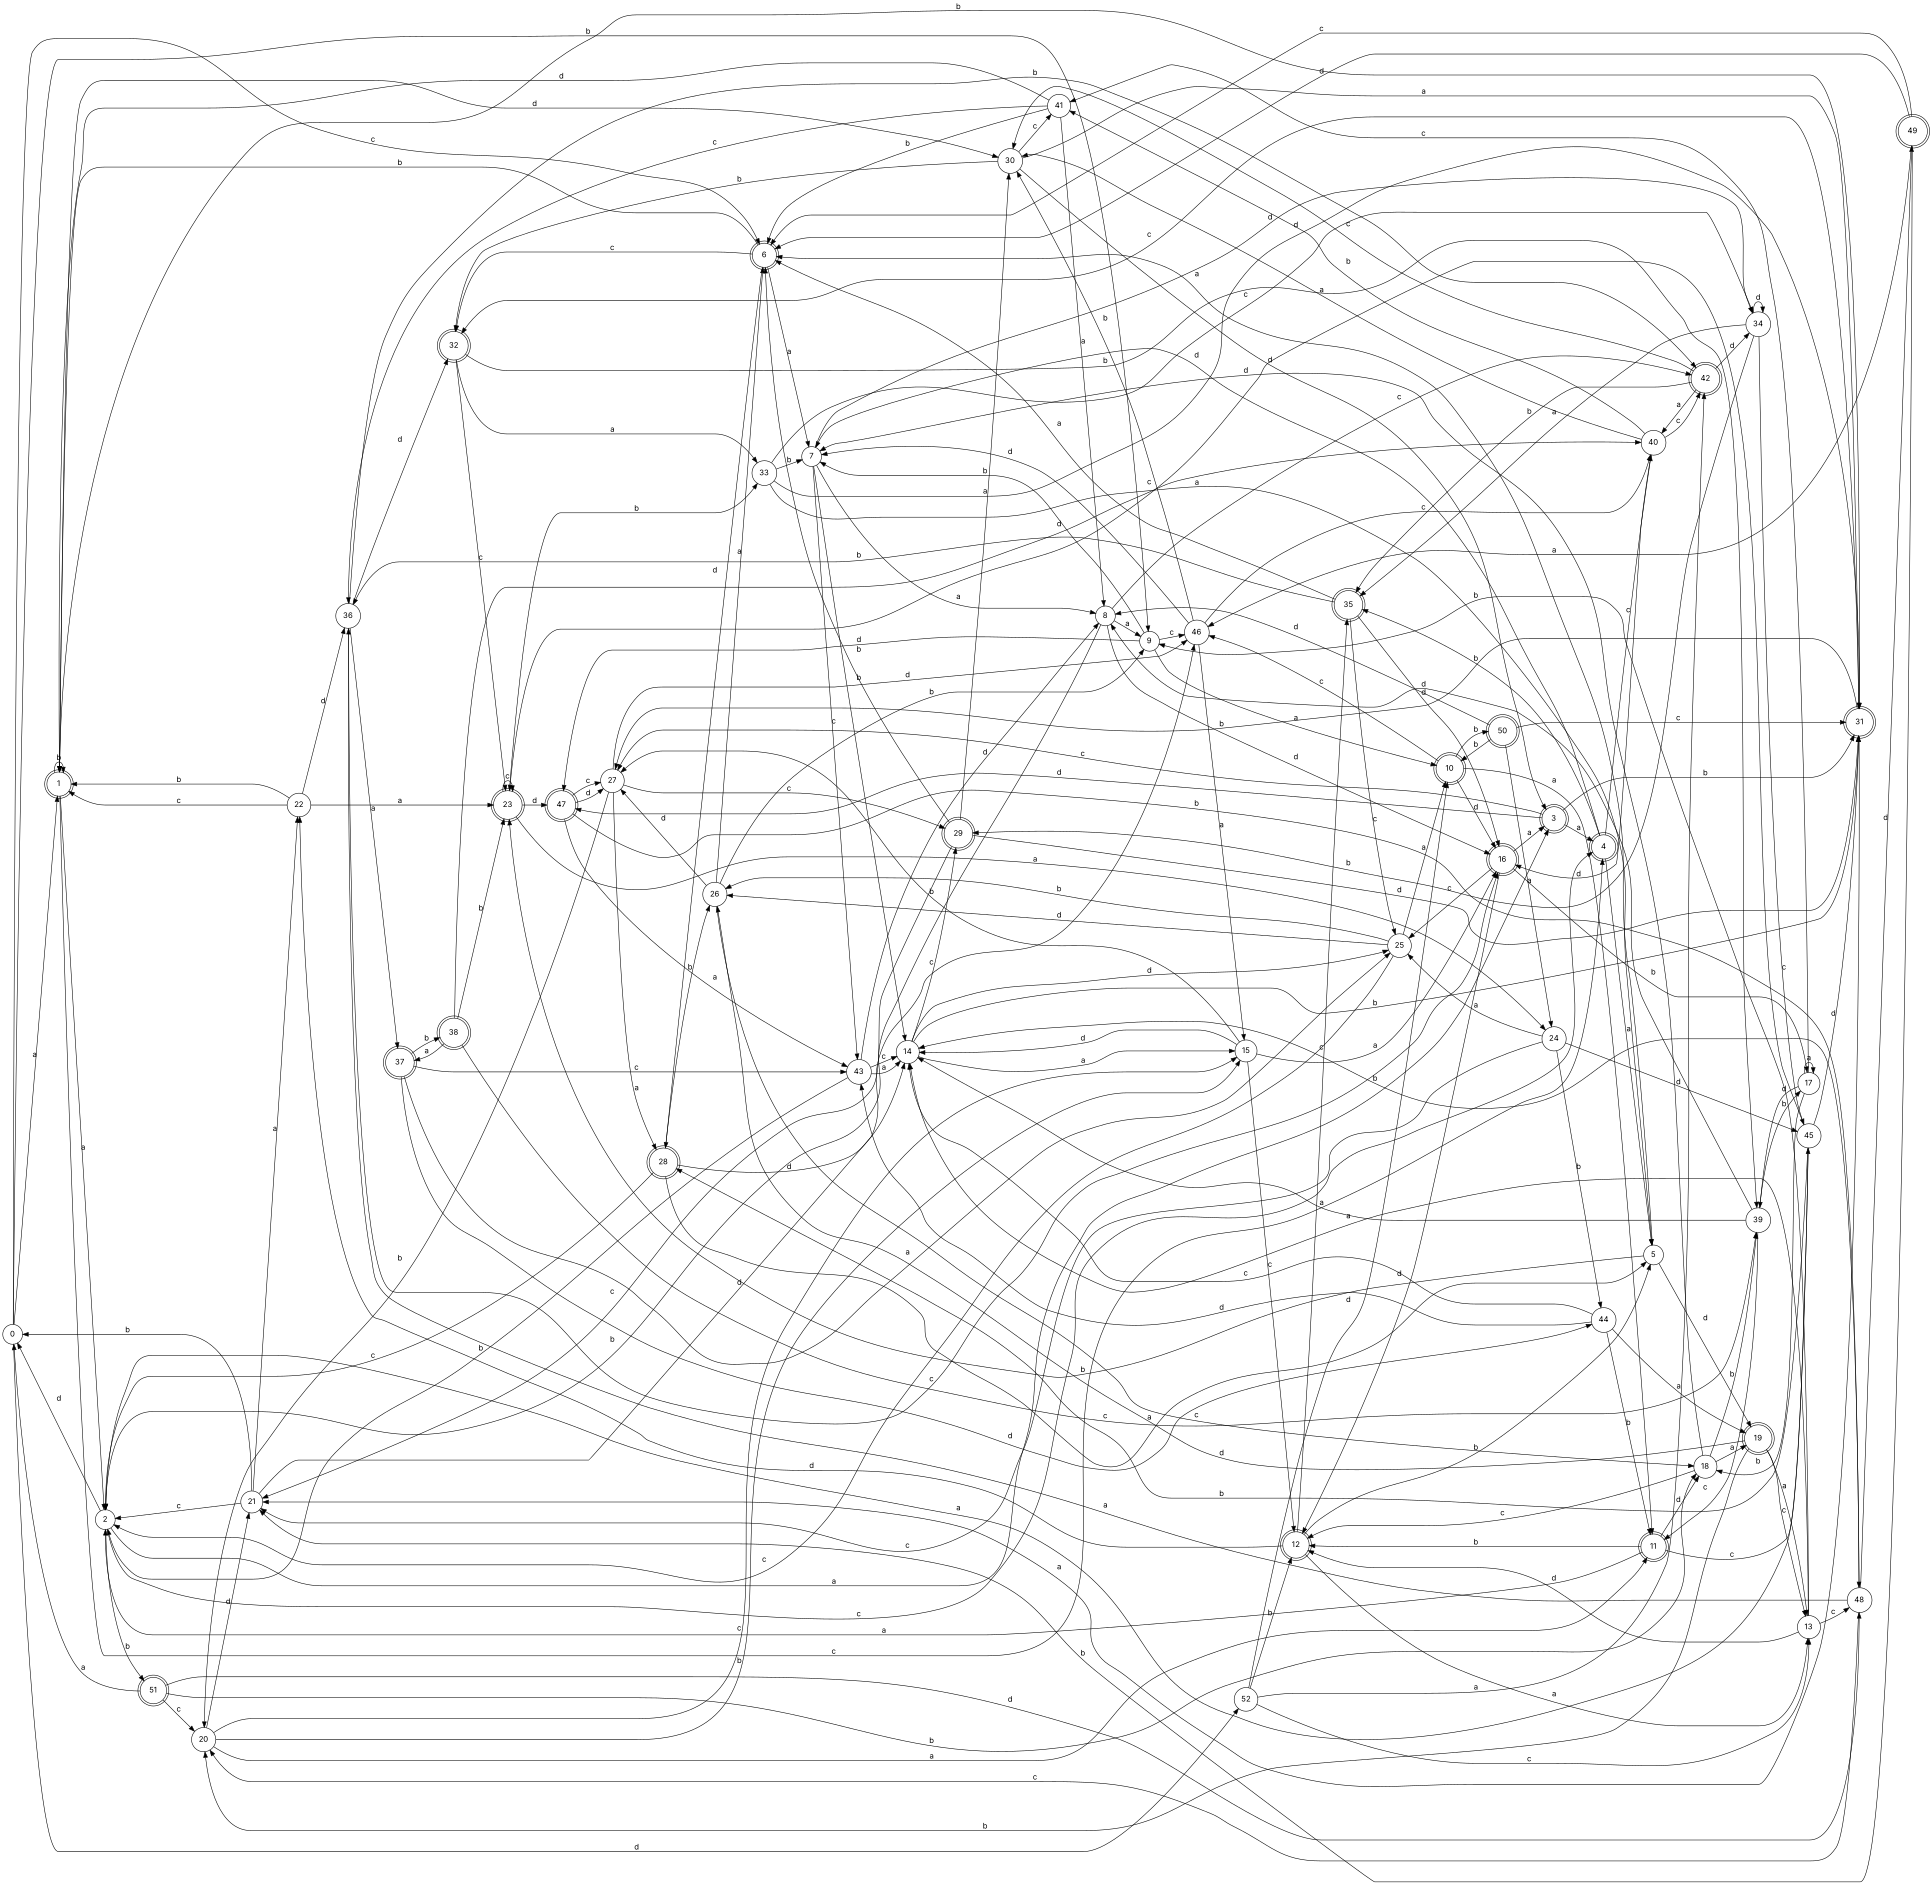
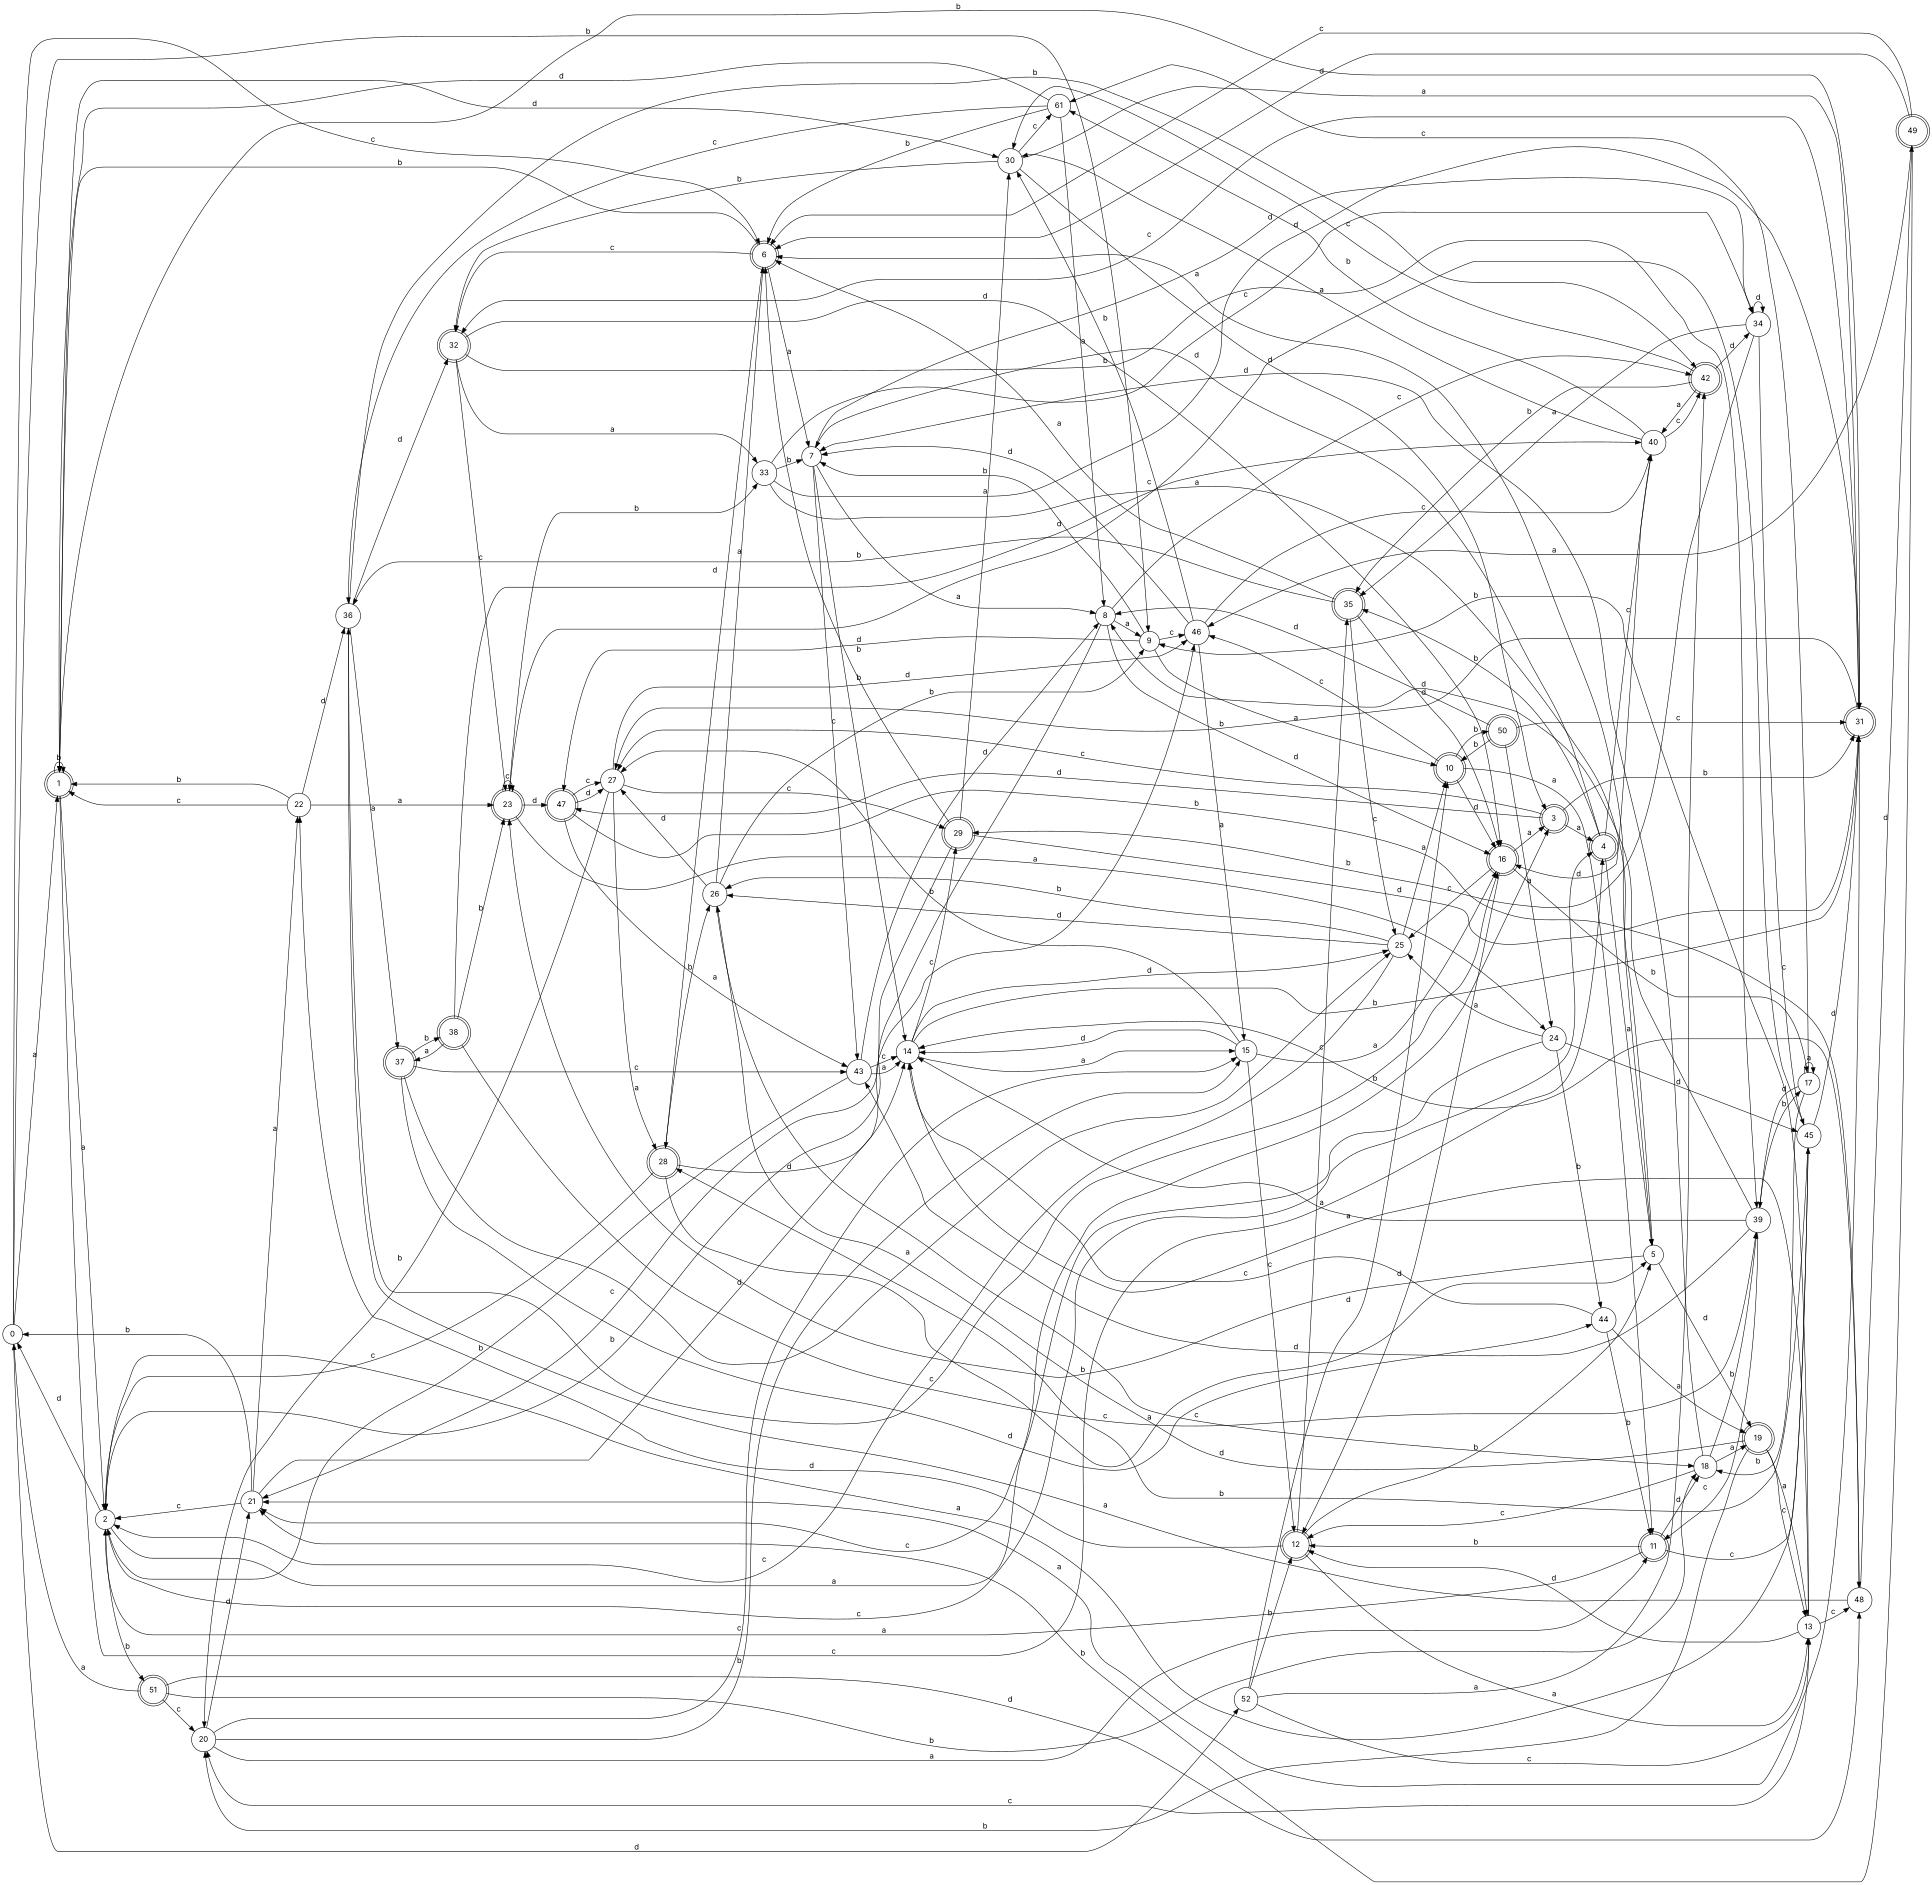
node "41": label "41" -> "61"
edge "32" -> "16": added, label "d"
edge "44" -> "43": now "39" -> "43"
edge "48" -> "20": now "13" -> "20"
